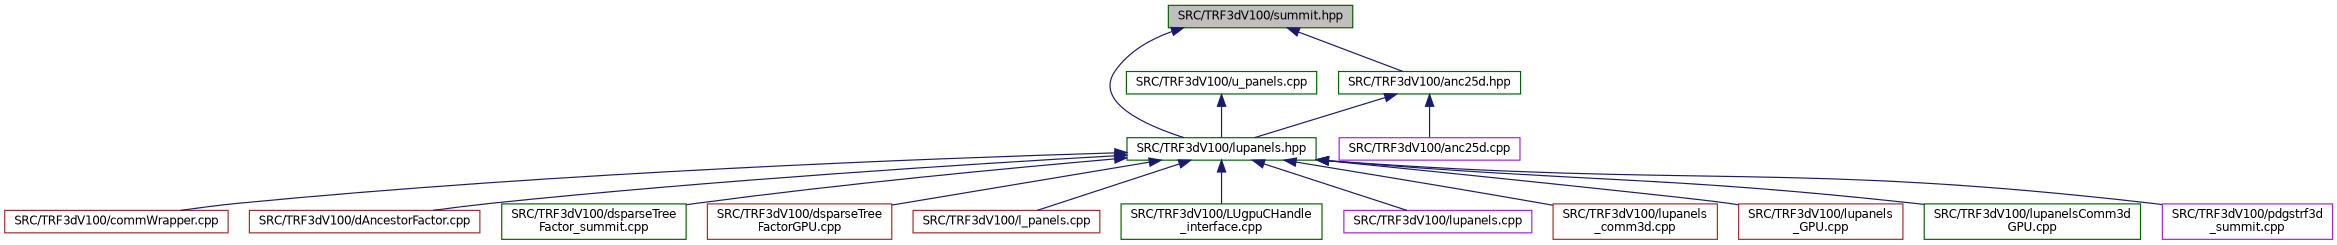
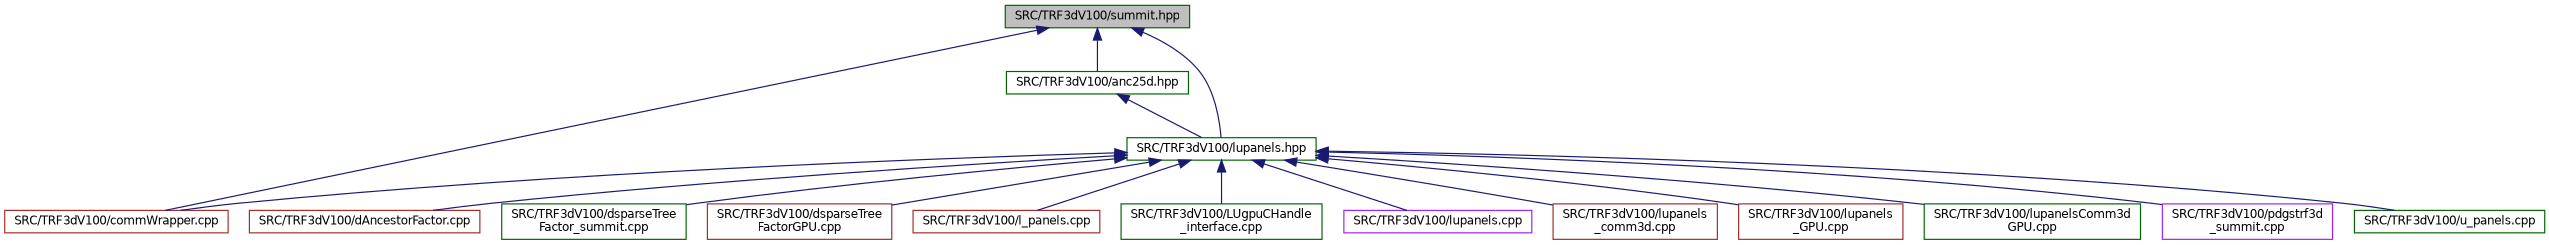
edge "SRC/TRF3dV100/commWrapper.cpp" -> "SRC/TRF3dV100/summit.hpp": added
edge "SRC/TRF3dV100/lupanels.hpp" -> "SRC/TRF3dV100/u_panels.cpp": reversed
node "SRC/TRF3dV100/anc25d.cpp": removed
